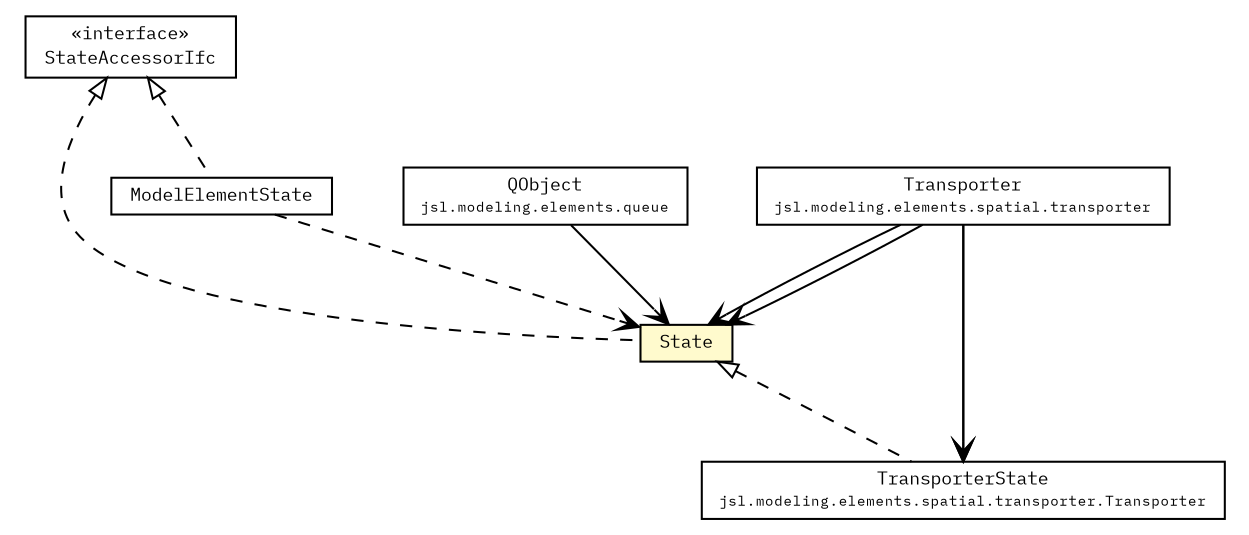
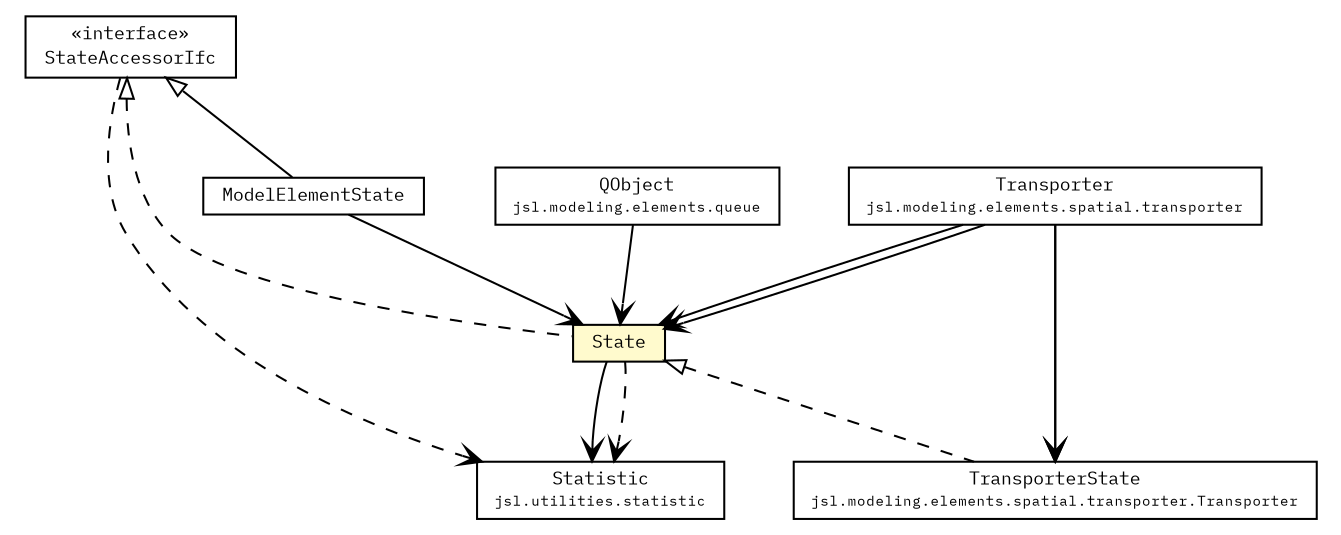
edge "ModelElementState" -> "StateAccessorIfc": style dashed -> solid
edge "ModelElementState" -> "State": style dashed -> solid
node "Statistic": added
